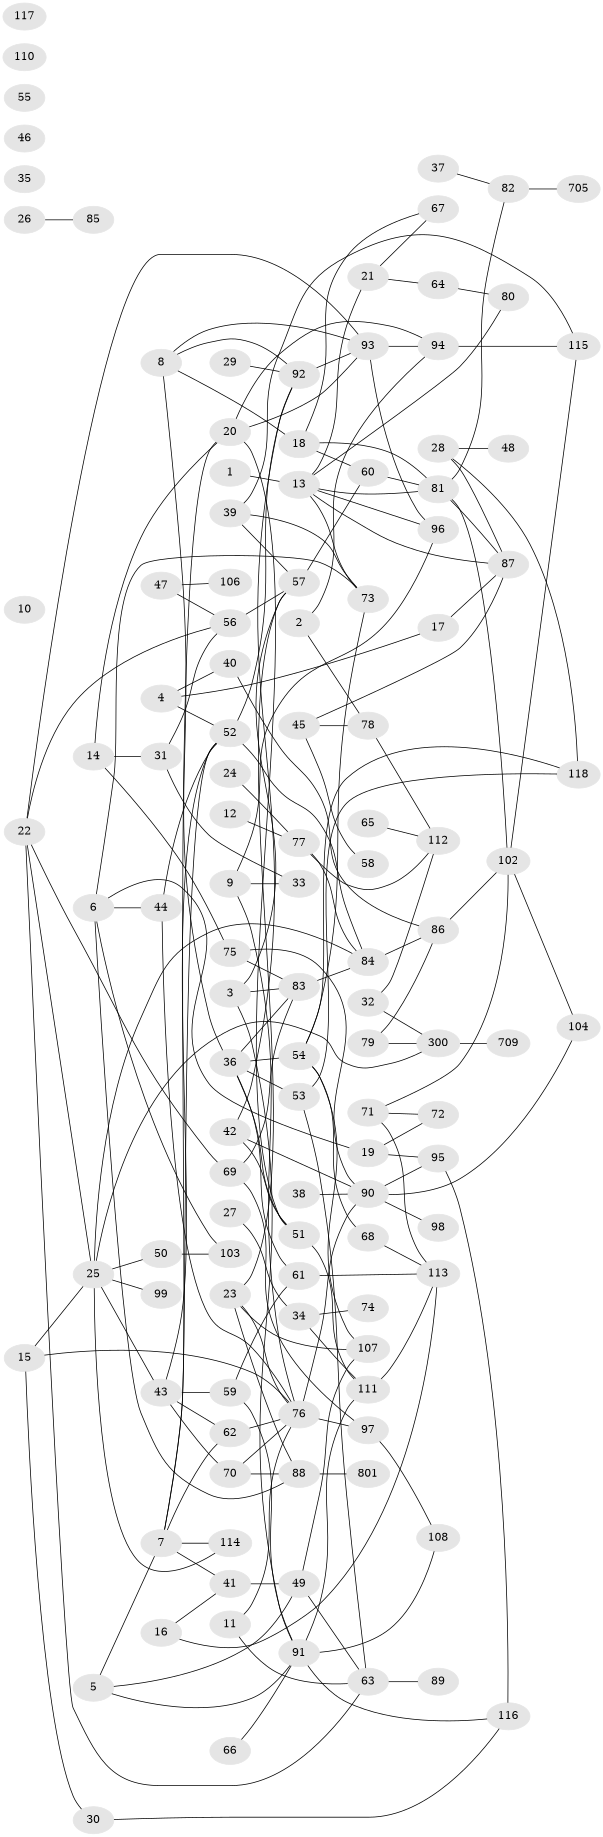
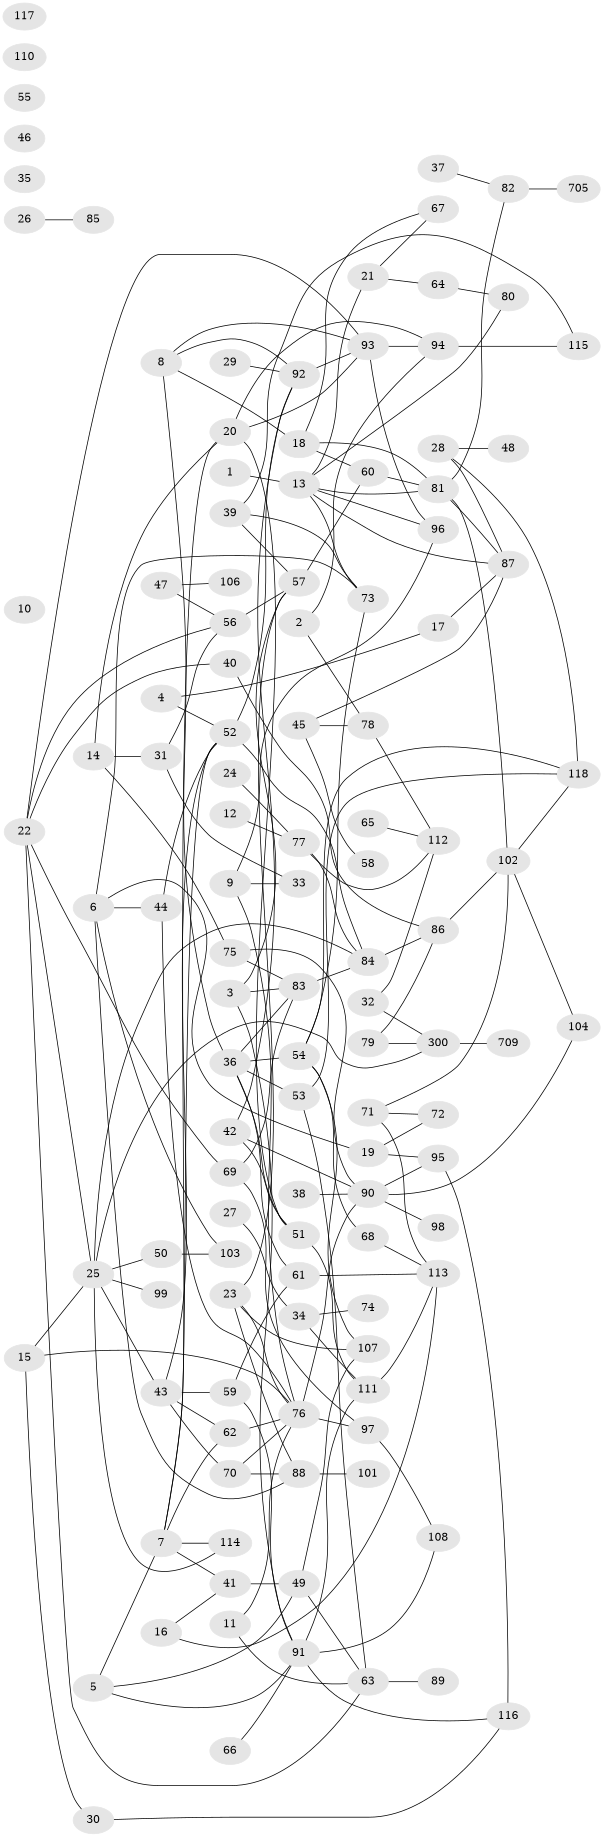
edge "115" -- "102": now "118" -- "102"
edge "40" -- "4": now "40" -- "22"
node "801": label "801" -> "101"
